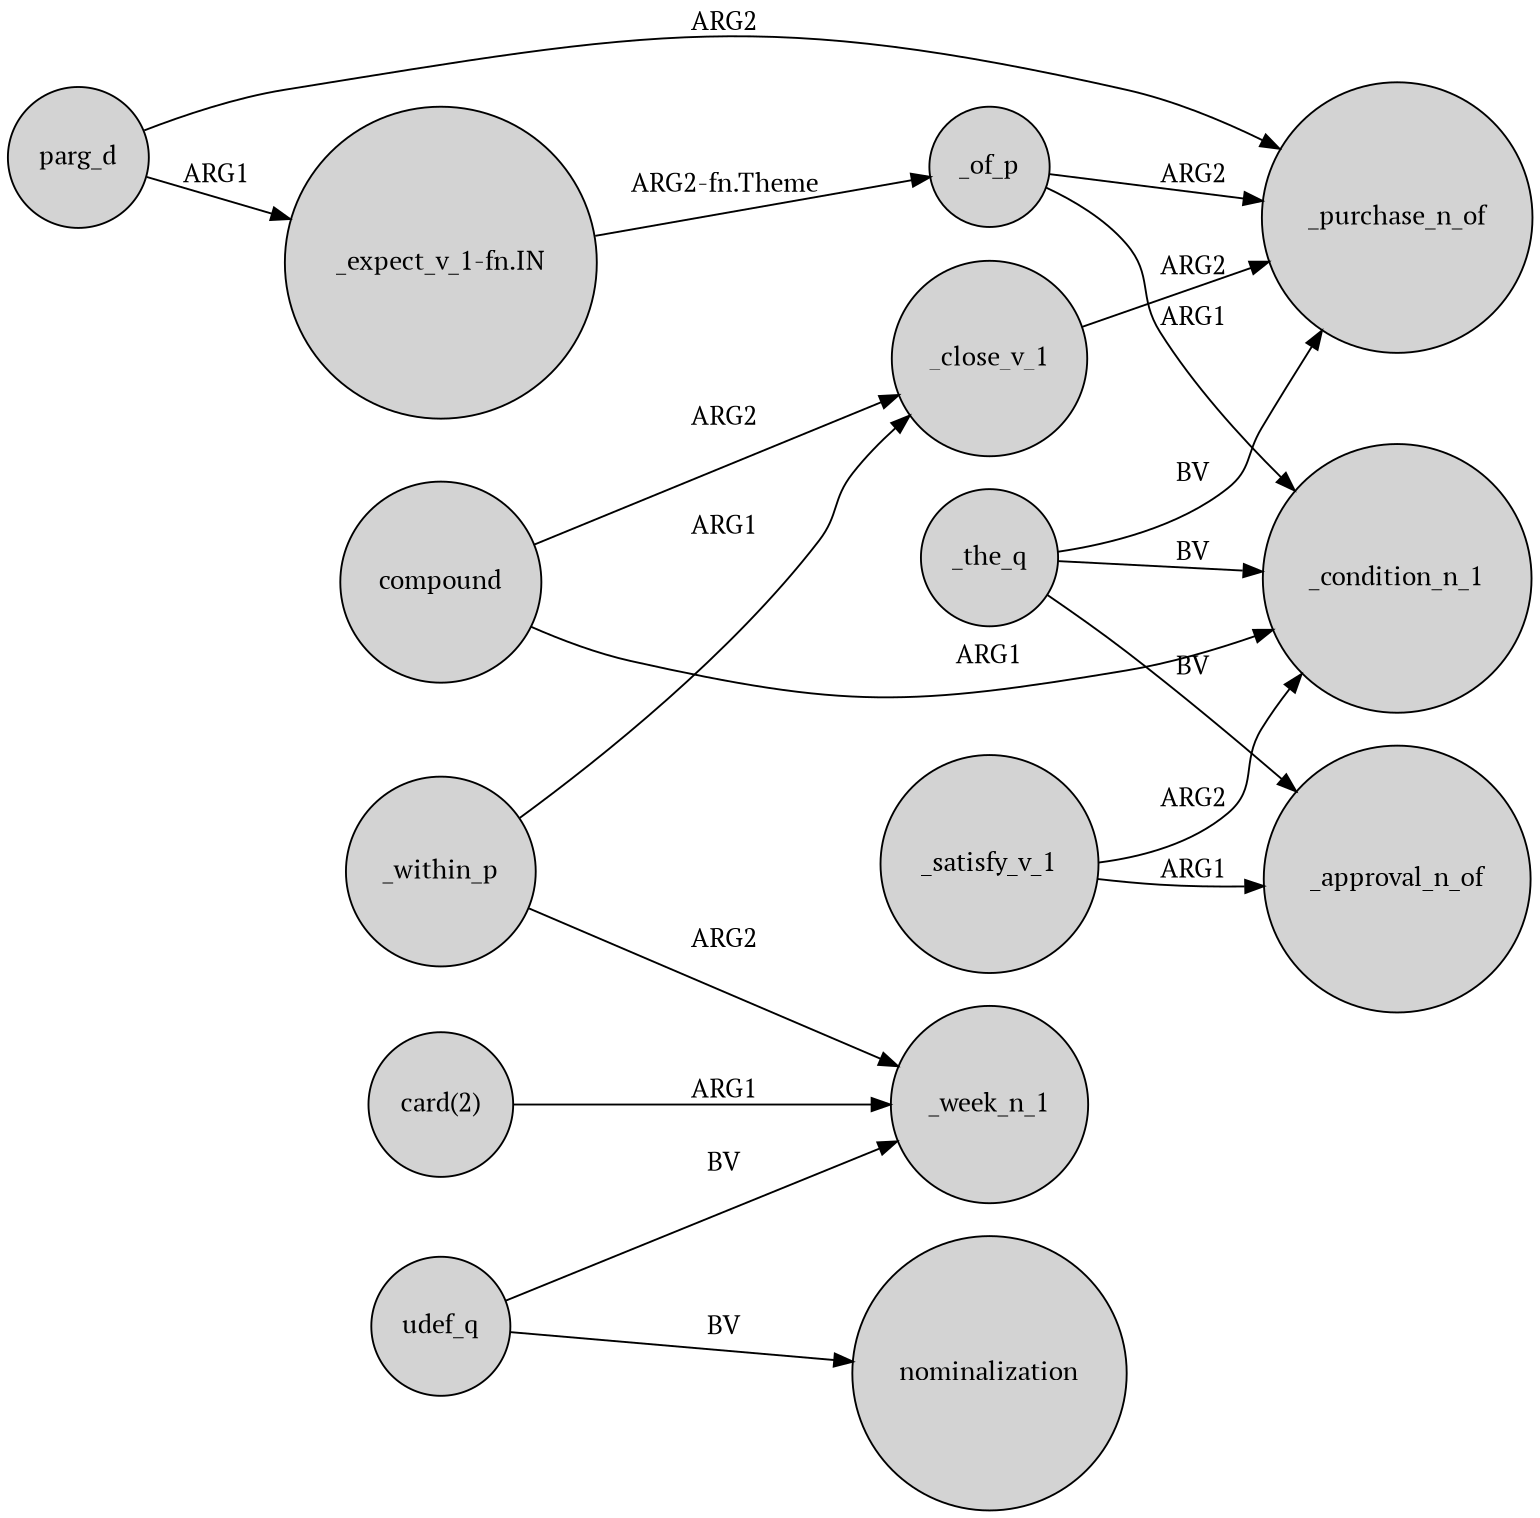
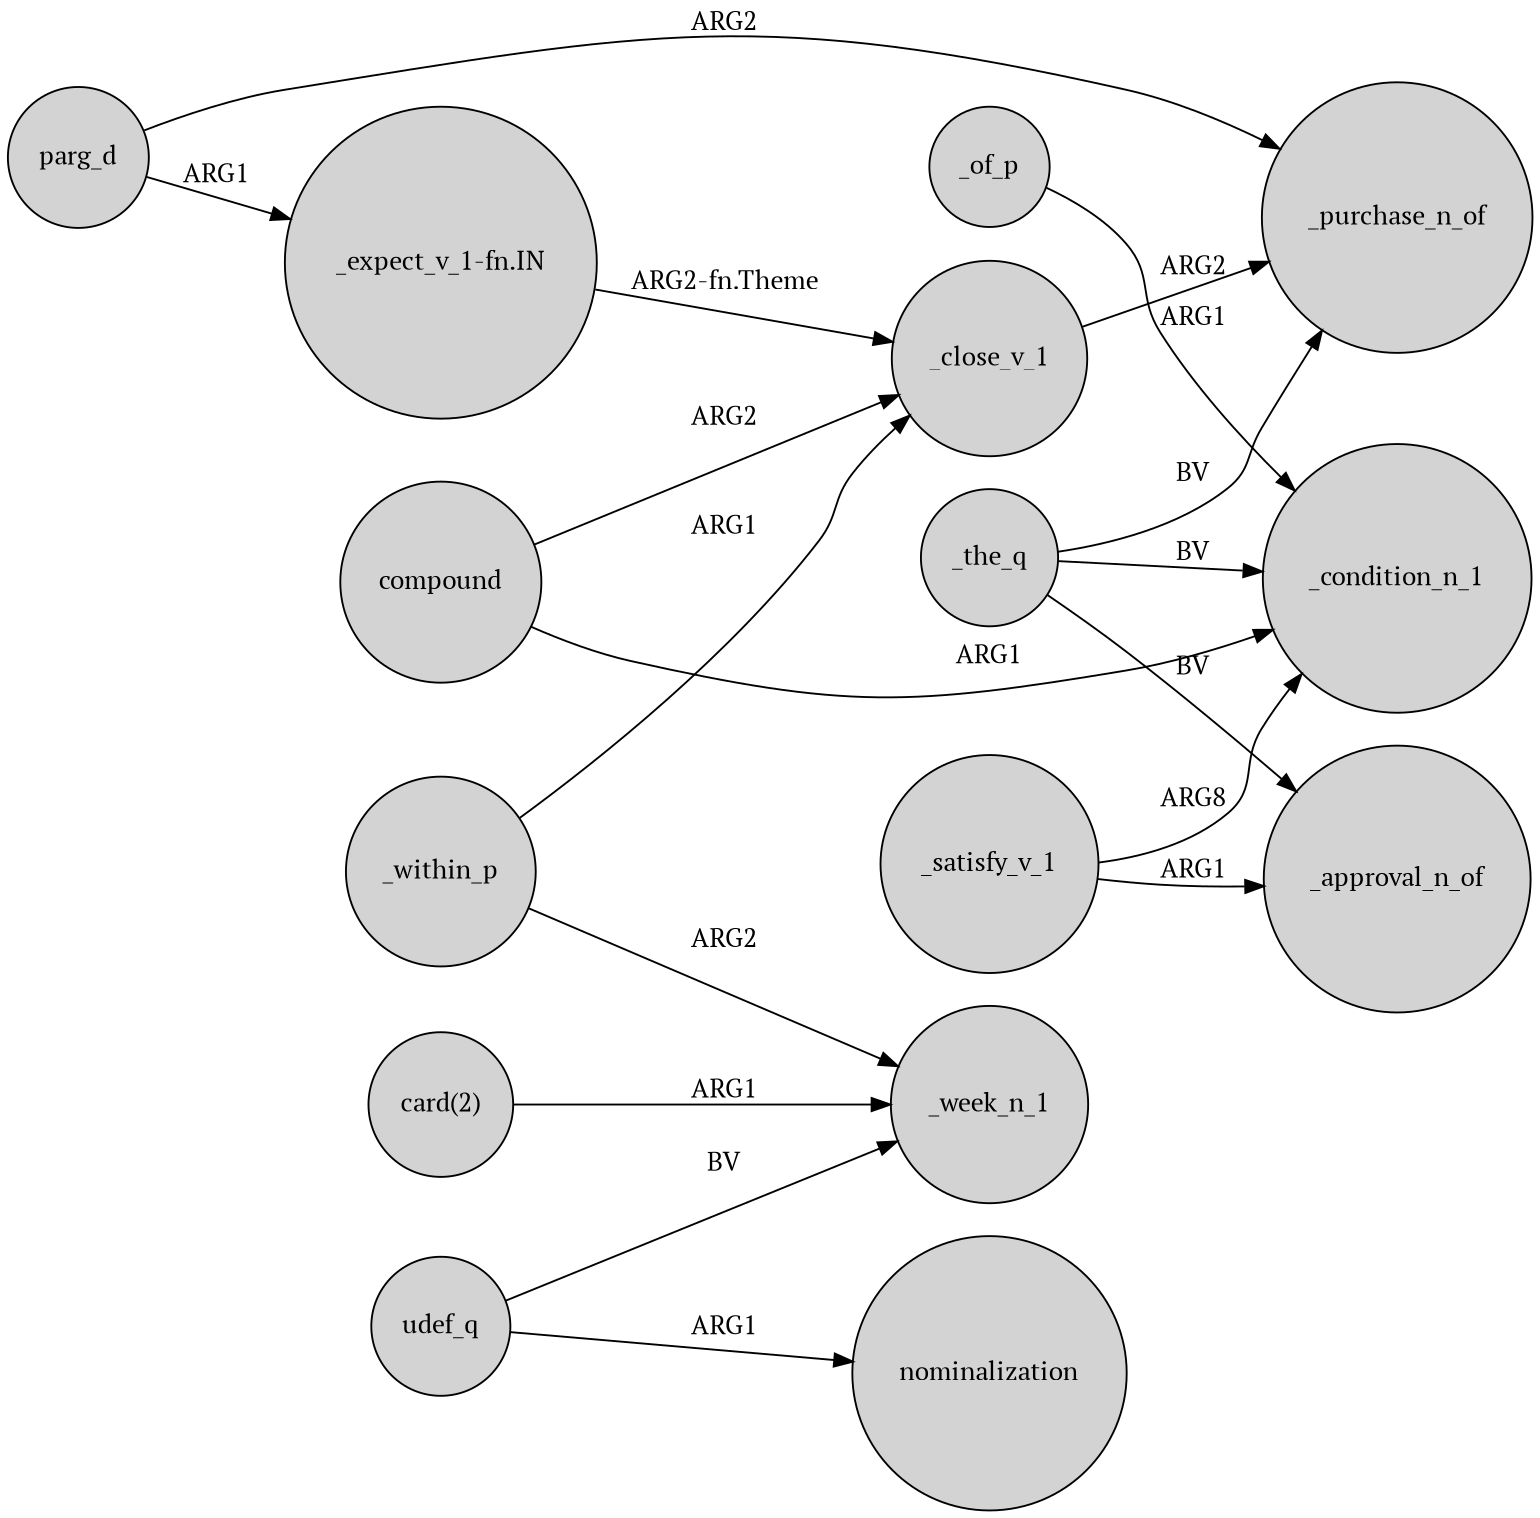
edge "_of_p" -> "_purchase_n_of": removed, label "ARG2"
edge "_expect_v_1-fn.IN" -> "_of_p": now "_expect_v_1-fn.IN" -> "_close_v_1"
edge "_satisfy_v_1" -> "_condition_n_1": label "ARG2" -> "ARG8"
edge "udef_q" -> "nominalization": label "BV" -> "ARG1"
